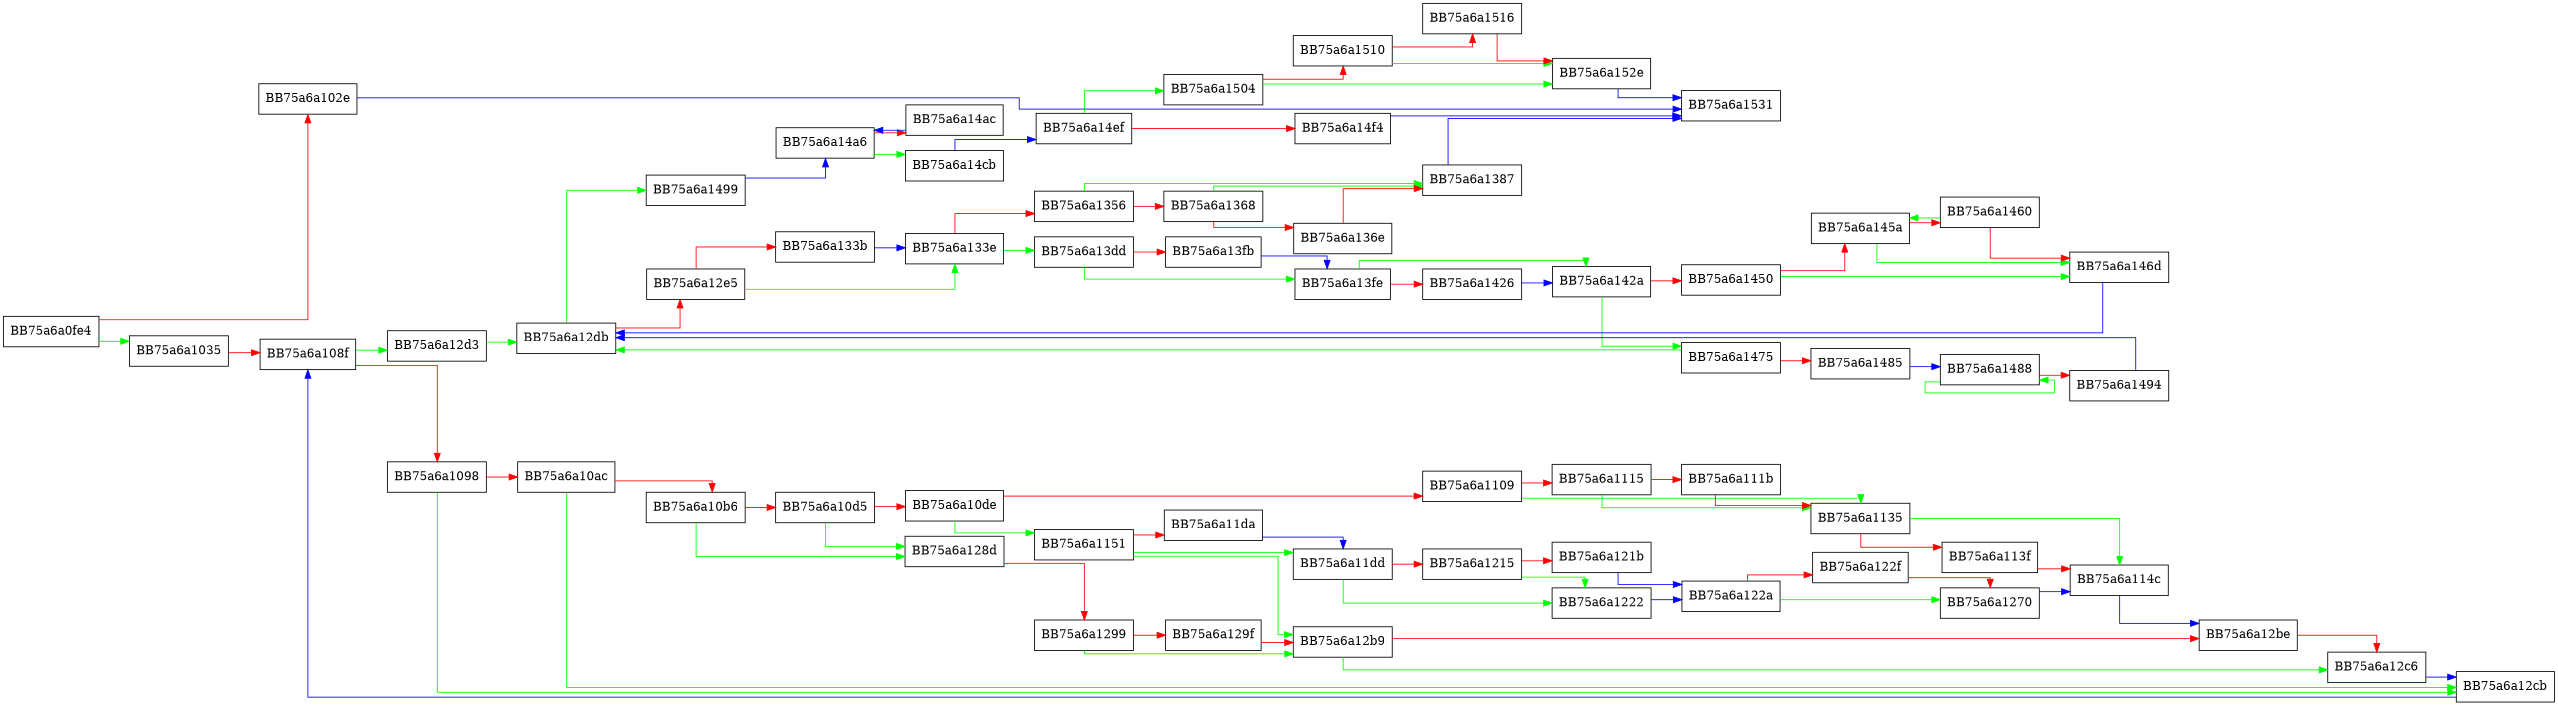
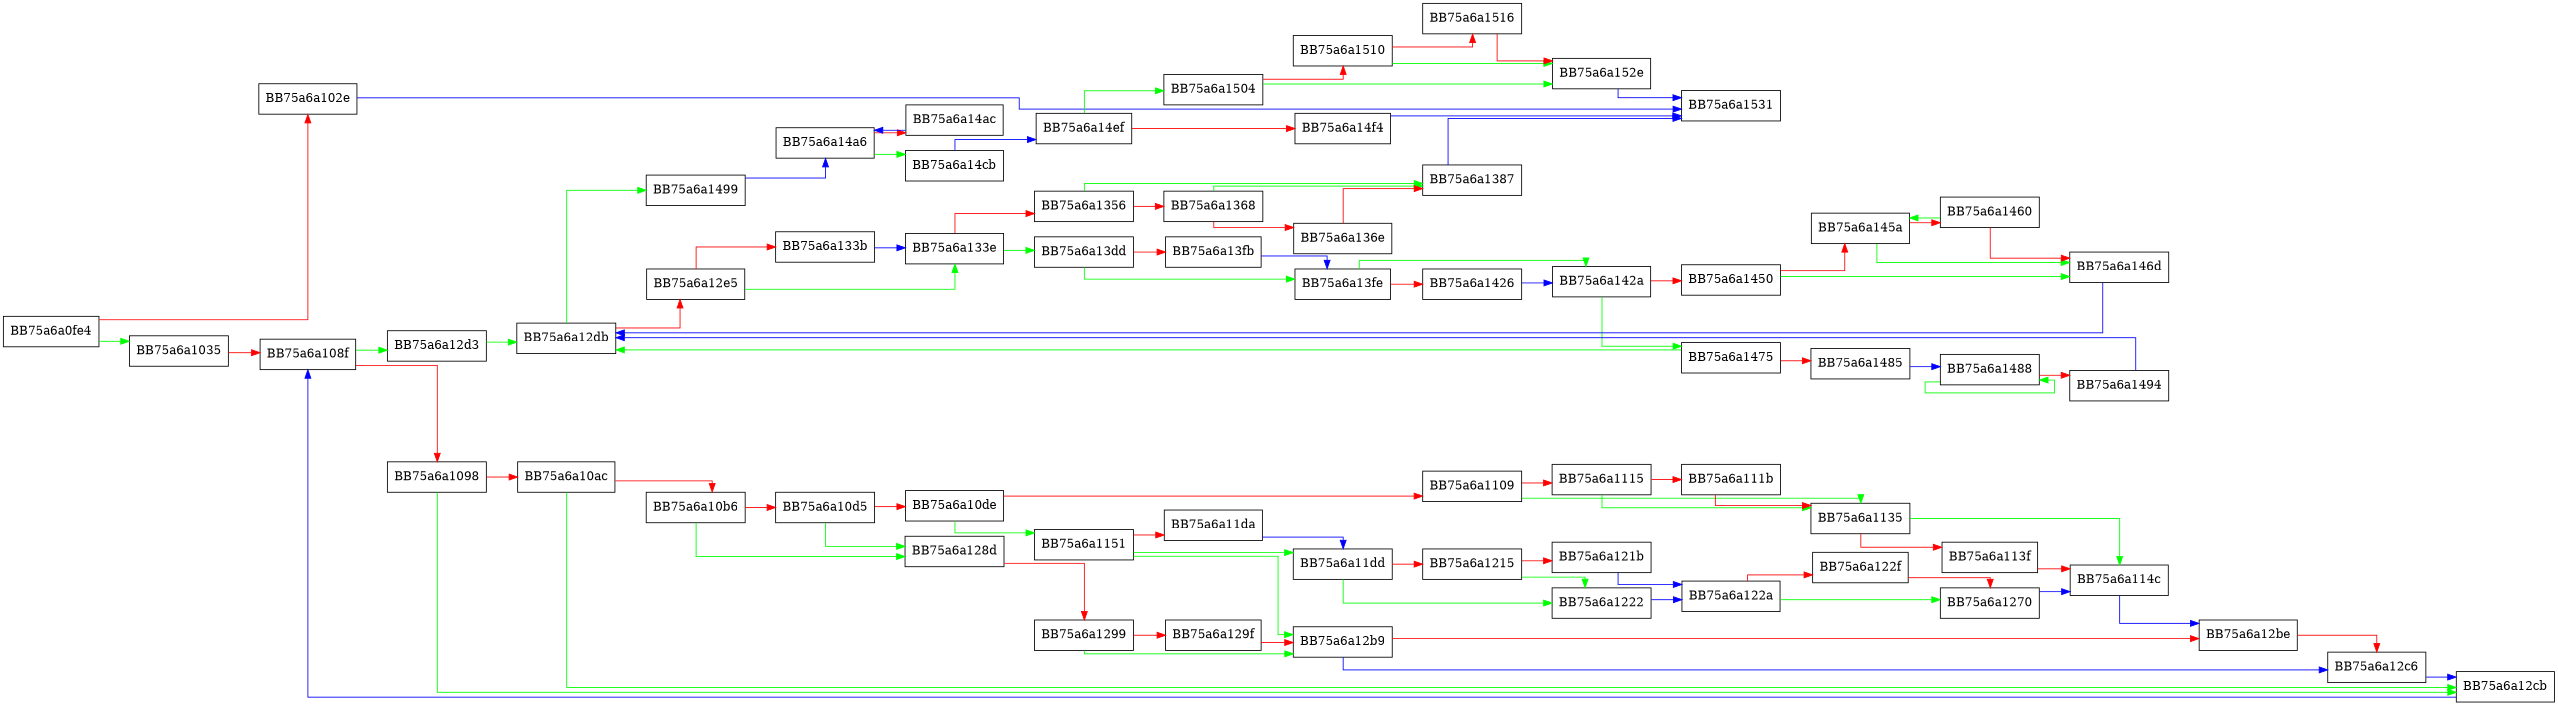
edge "BB75a6a12b9" -> "BB75a6a12c6": color green -> blue
